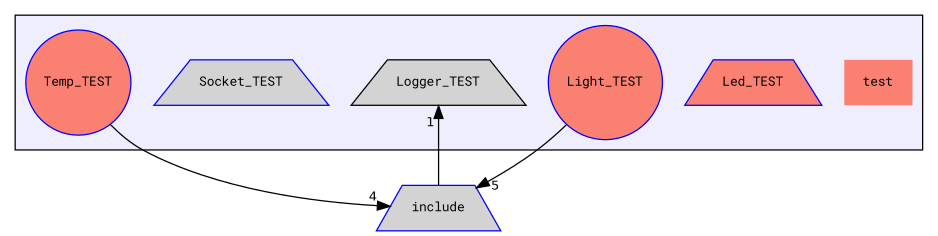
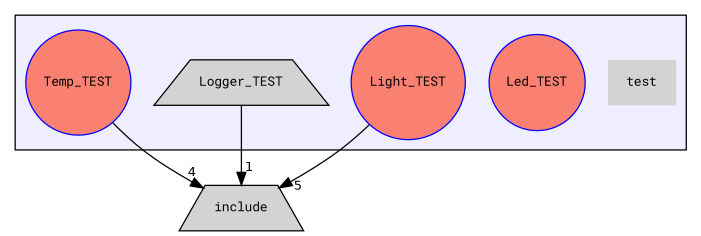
node "Socket_TEST": removed
node "Led_TEST": shape trapezium -> circle
node "test": fillcolor salmon -> lightgrey
edge "include" -> "Logger_TEST": reversed
node "include": color blue -> black
